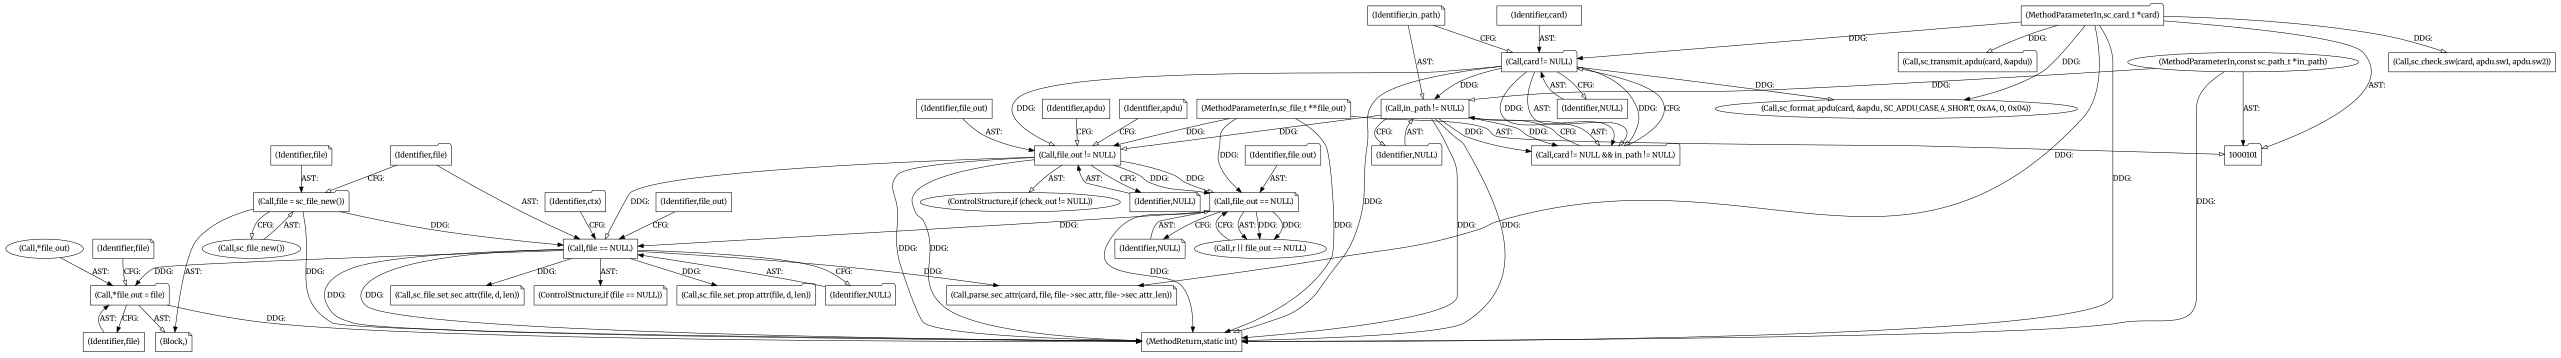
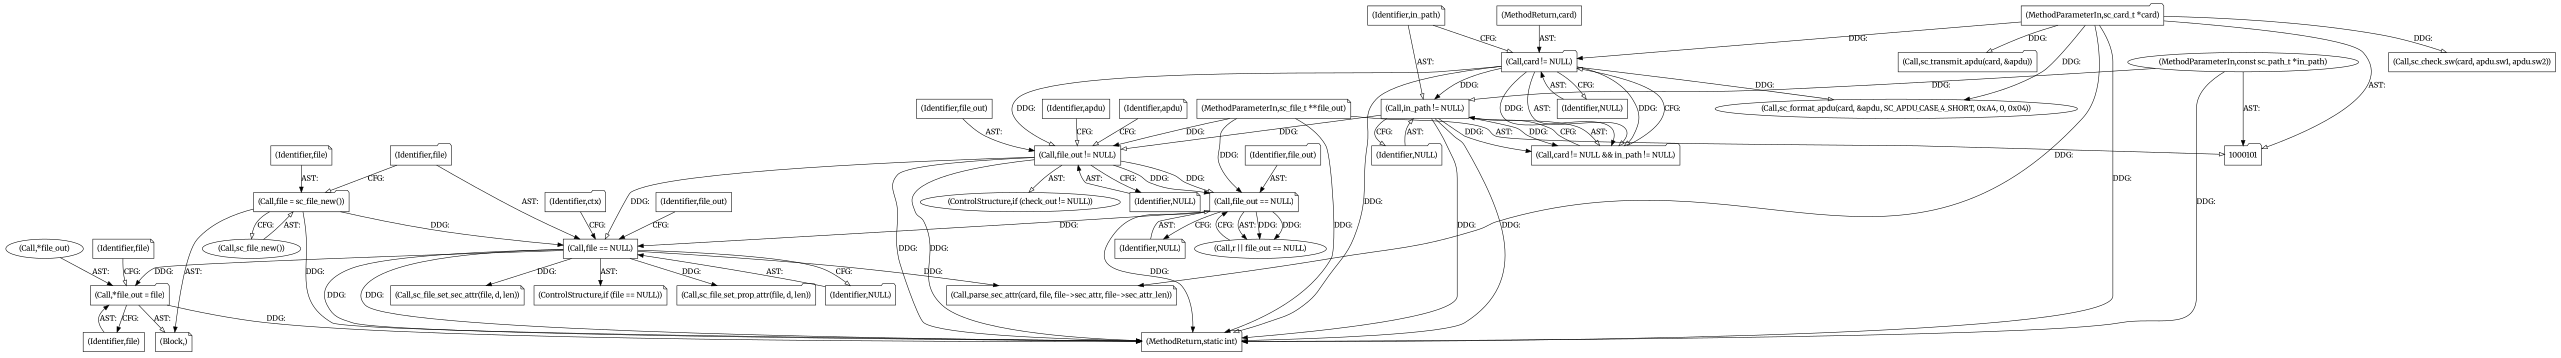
node "(Identifier,card)": label "(Identifier,card)" -> "(MethodReturn,card)"
